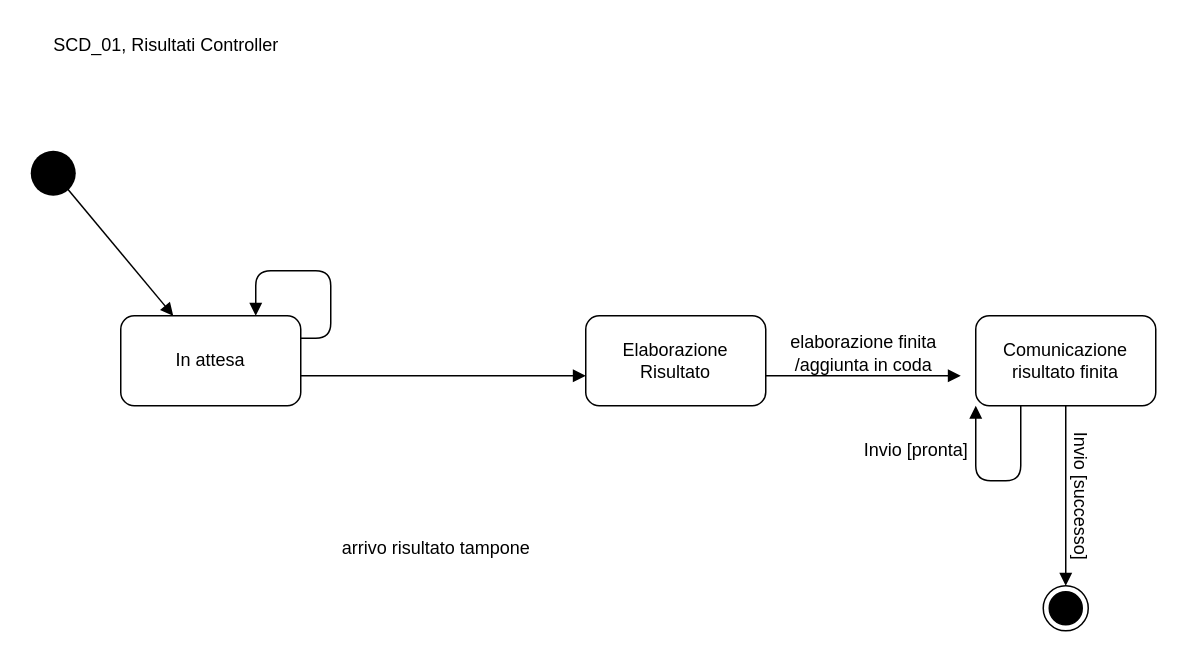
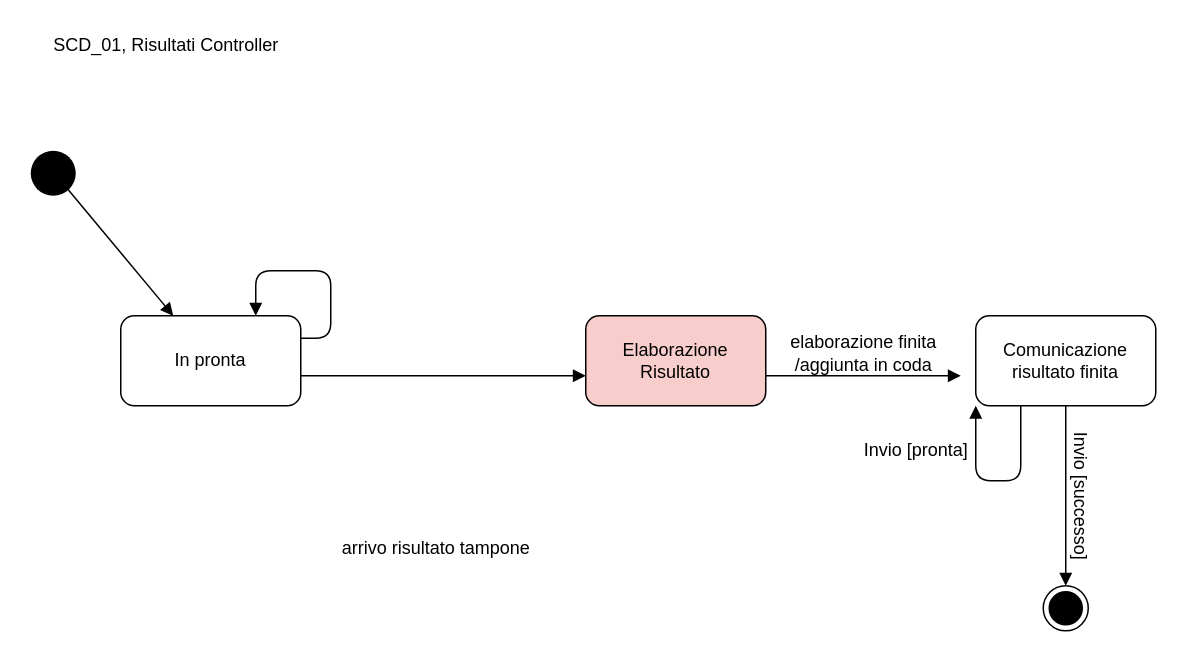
node "In attesa": label "In attesa" -> "In pronta"
node "Elaborazione Risultato": fillcolor #ffffff -> #f8cecc
